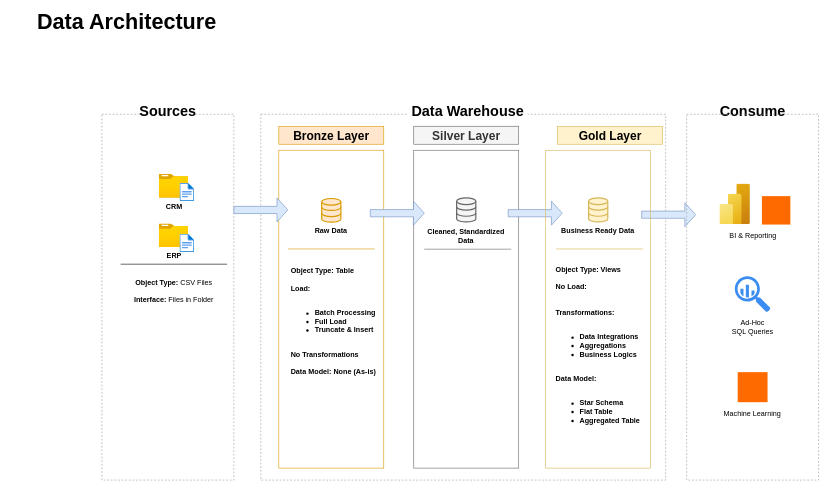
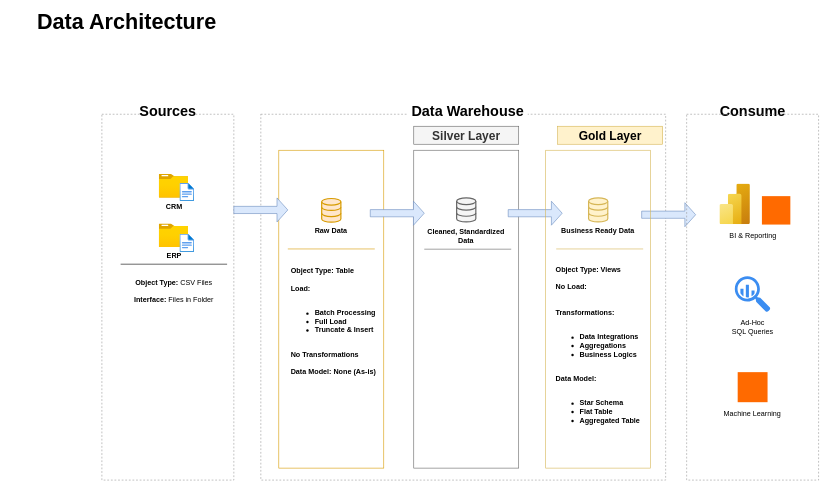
node "Bronze Layer": removed
